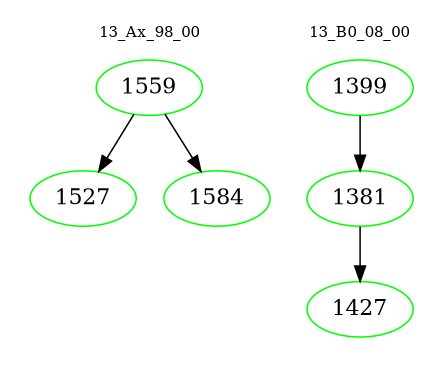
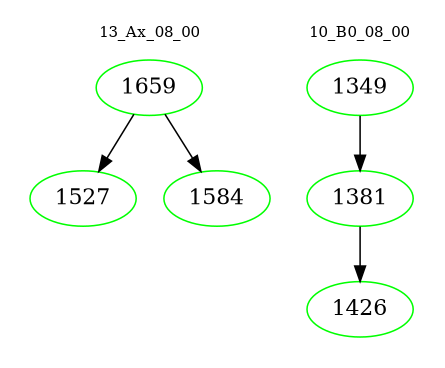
cluster "13_Ax_98_00": label "13_Ax_98_00" -> "13_Ax_08_00"
cluster "13_B0_08_00": label "13_B0_08_00" -> "10_B0_08_00"
node "1559": label "1559" -> "1659"
node "1399": label "1399" -> "1349"
node "1427": label "1427" -> "1426"
